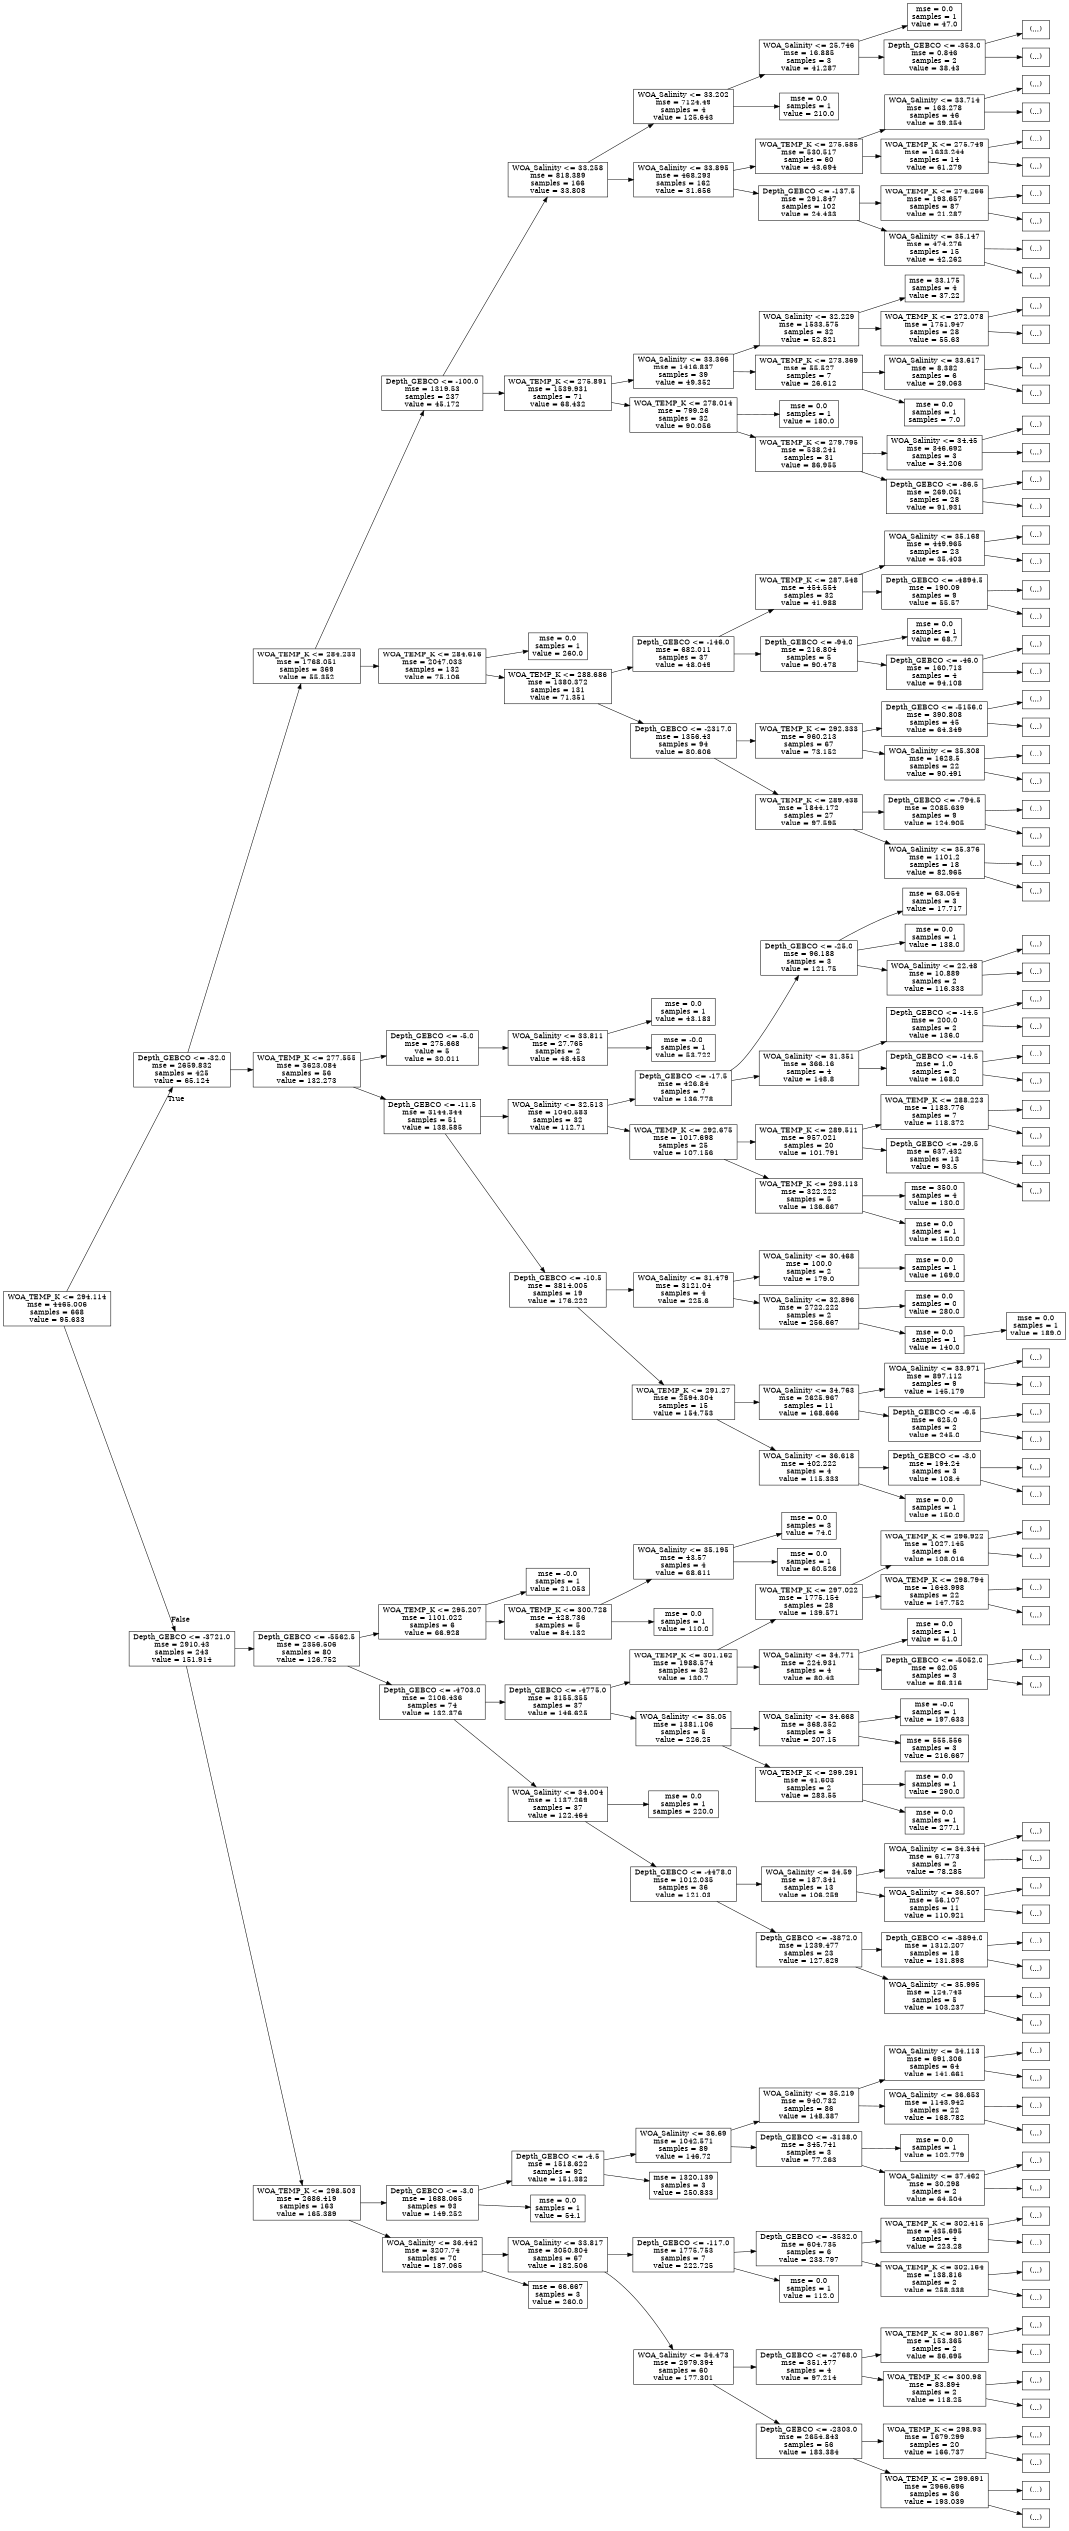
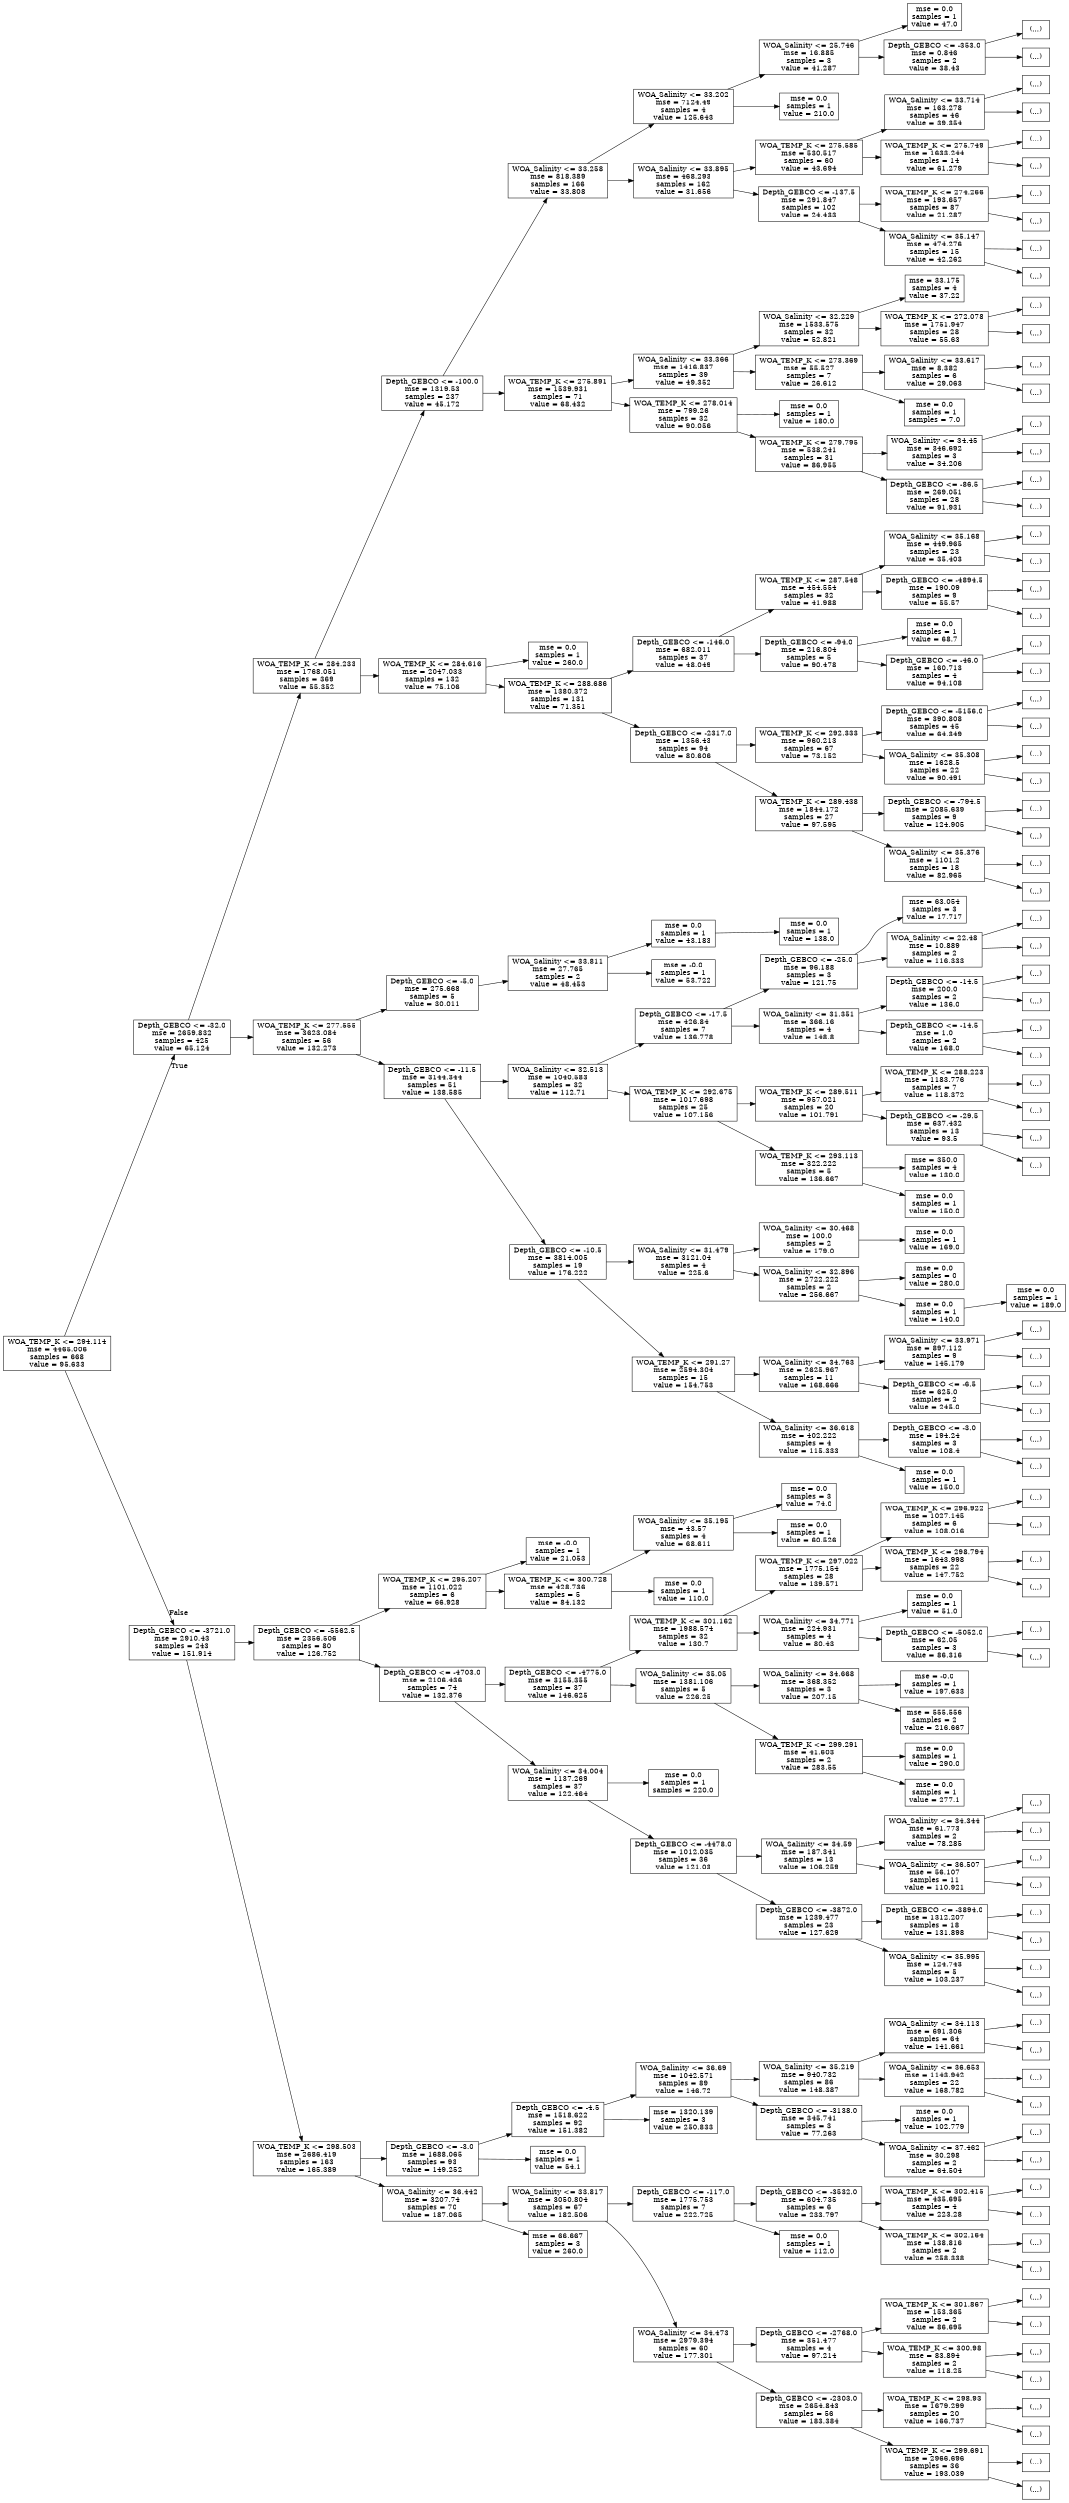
edge "Depth_GEBCO <= -25.0 mse = 96.188 samples = 3 value = 121.75" -> "mse = 0.0 samples = 1 value = 138.0": now "mse = 0.0 samples = 1 value = 43.183" -> "mse = 0.0 samples = 1 value = 138.0"
node "Depth_GEBCO <= -5.0 mse = 275.668 value = 5 value = 30.011": label "Depth_GEBCO <= -5.0 mse = 275.668 value = 5 value = 30.011" -> "Depth_GEBCO <= -5.0 mse = 275.668 samples = 5 value = 30.011"
node "mse = 555.556 samples = 3 value = 216.667": label "mse = 555.556 samples = 3 value = 216.667" -> "mse = 555.556 samples = 2 value = 216.667"
